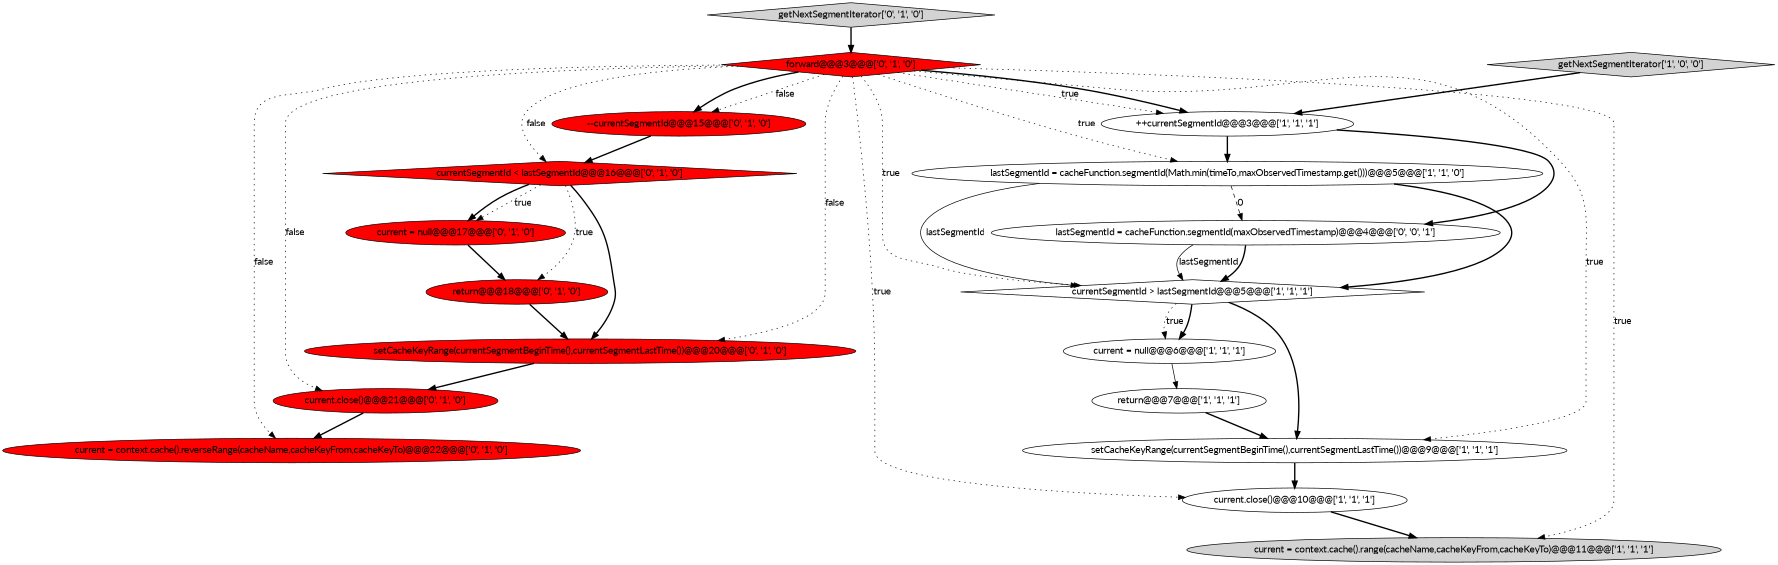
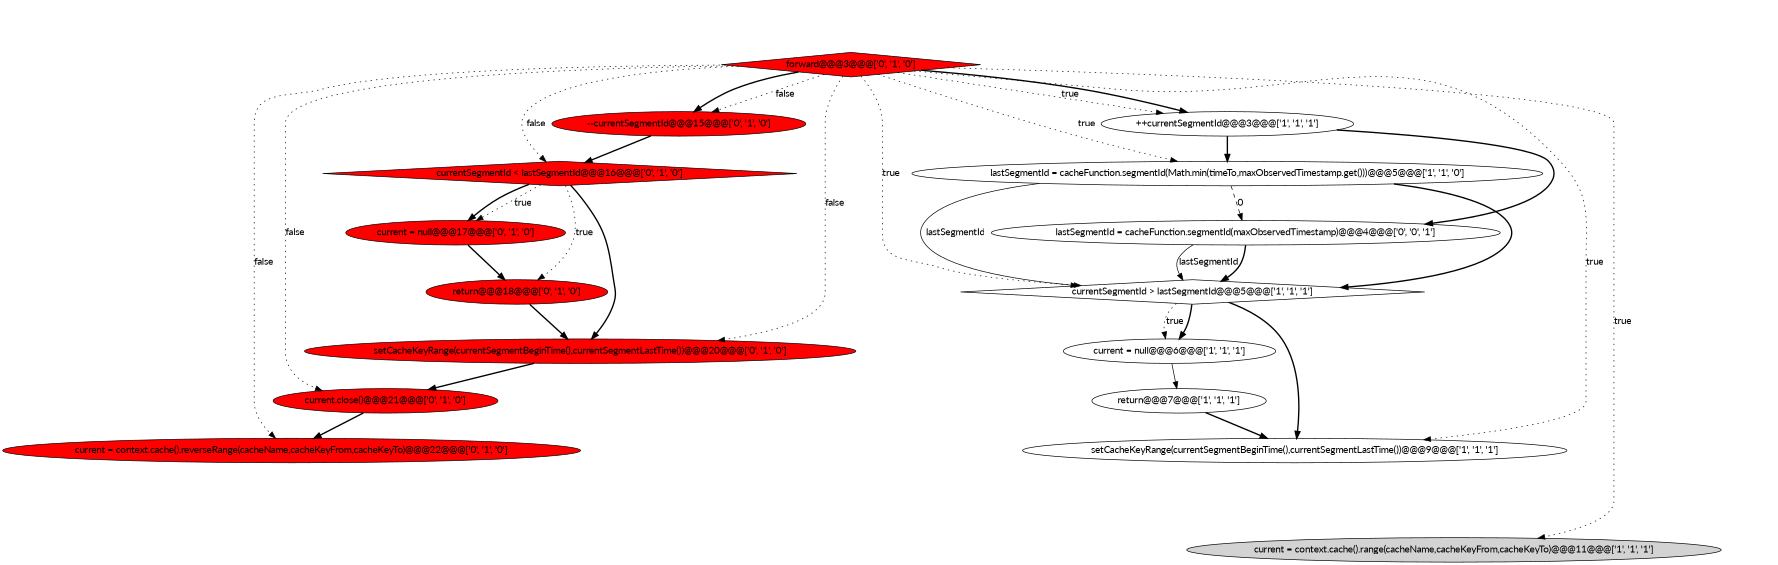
node "getNextSegmentIterator['0', '1', '0']": removed
node "getNextSegmentIterator['1', '0', '0']": removed
node "current.close()@@@10@@@['1', '1', '1']": removed
